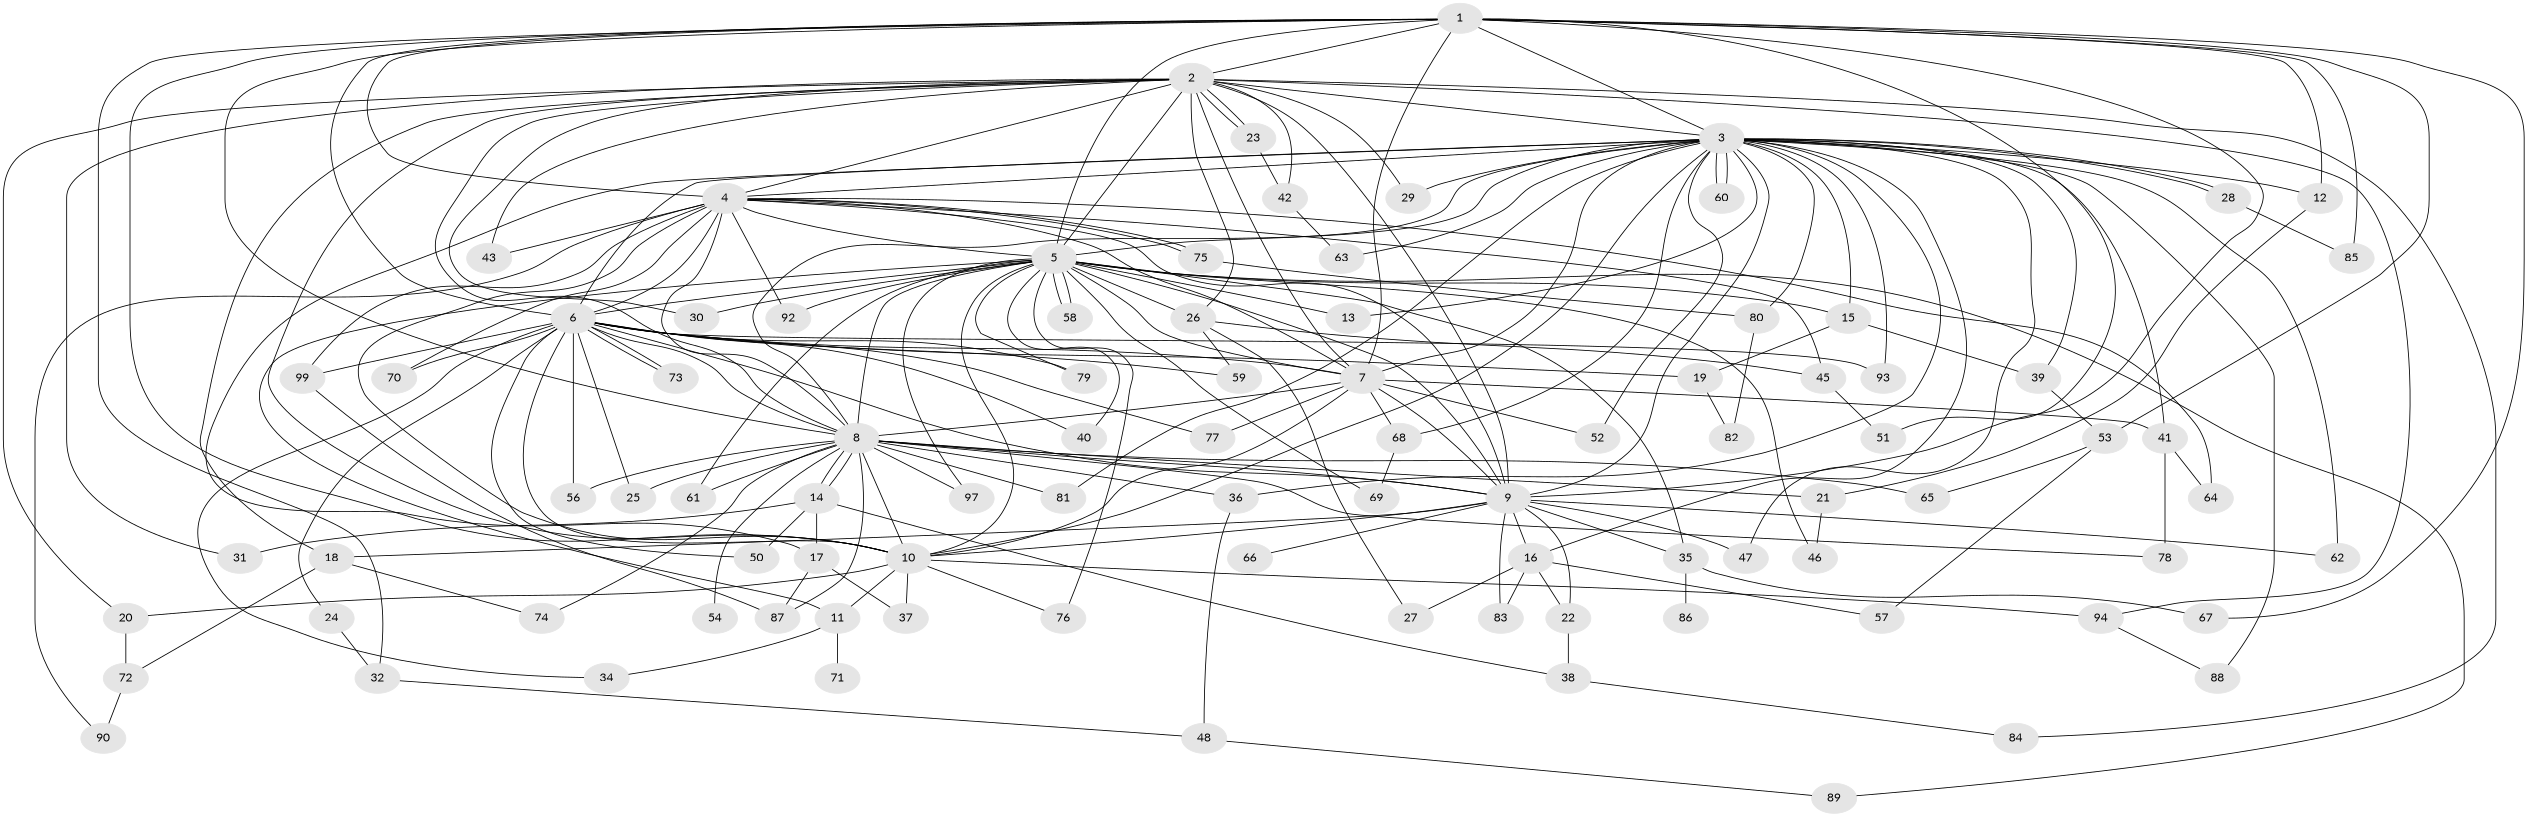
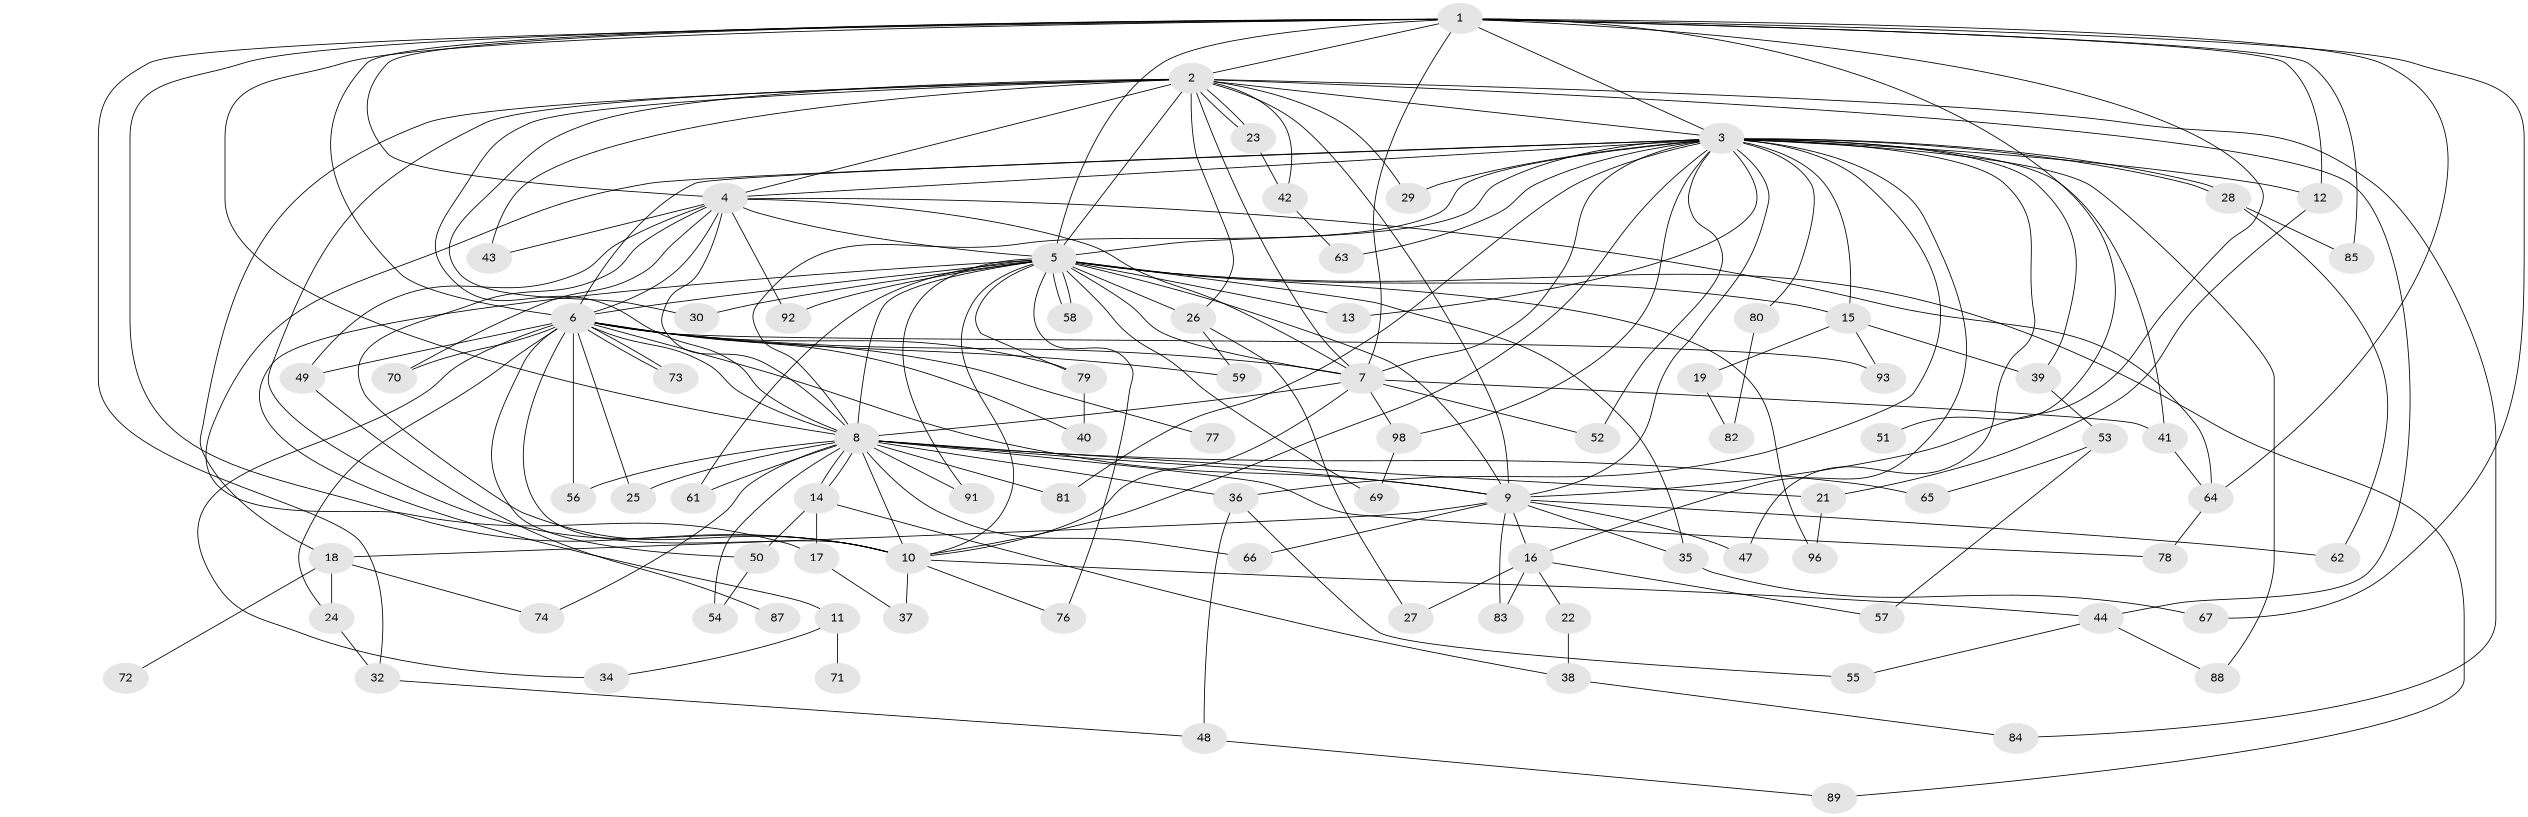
edge "1" -- "53": now "1" -- "64"
edge "3" -- "62": now "28" -- "62"
node "60": removed
edge "3" -- "93": now "15" -- "93"
node "75": removed
edge "4" -- "9": removed
edge "5" -- "40": now "79" -- "40"
edge "6" -- "19": removed
node "99": label "99" -> "49"
node "45": removed
edge "7" -- "77": removed
edge "7" -- "9": removed
node "68": label "68" -> "98"
node "97": label "97" -> "91"
edge "41" -- "78": now "64" -- "78"
edge "9" -- "10": removed
edge "9" -- "22": removed
edge "8" -- "87": now "8" -- "66"
node "31": removed
node "46": label "46" -> "96"
edge "18" -- "24": added
edge "17" -- "87": removed
edge "10" -- "11": removed
edge "50" -- "54": added
node "20": removed
node "86": removed
node "94": label "94" -> "44"
node "55": added
node "90": removed
